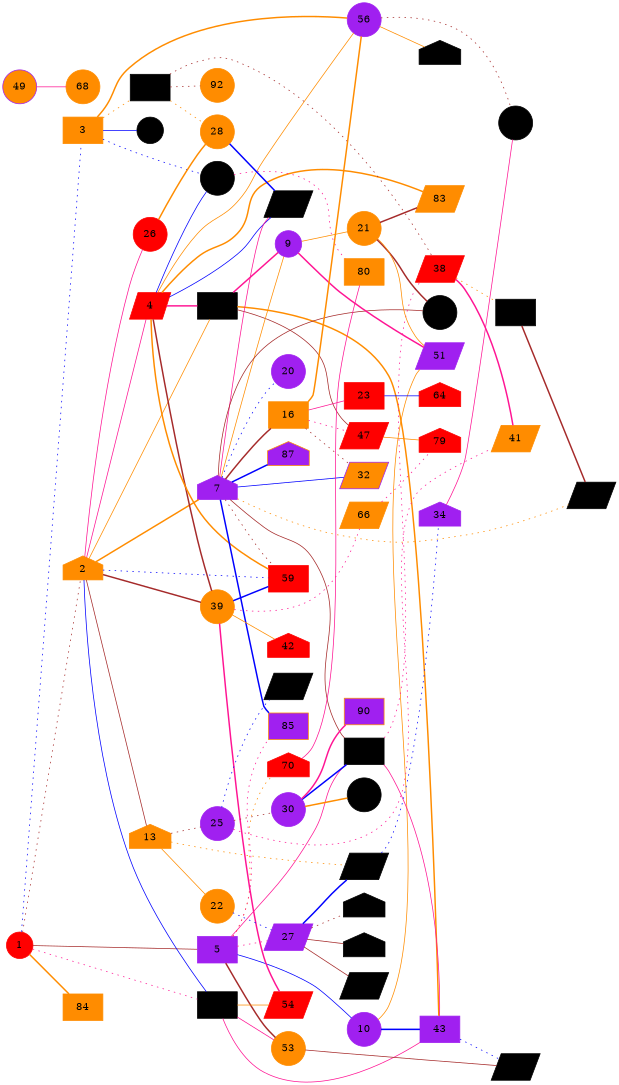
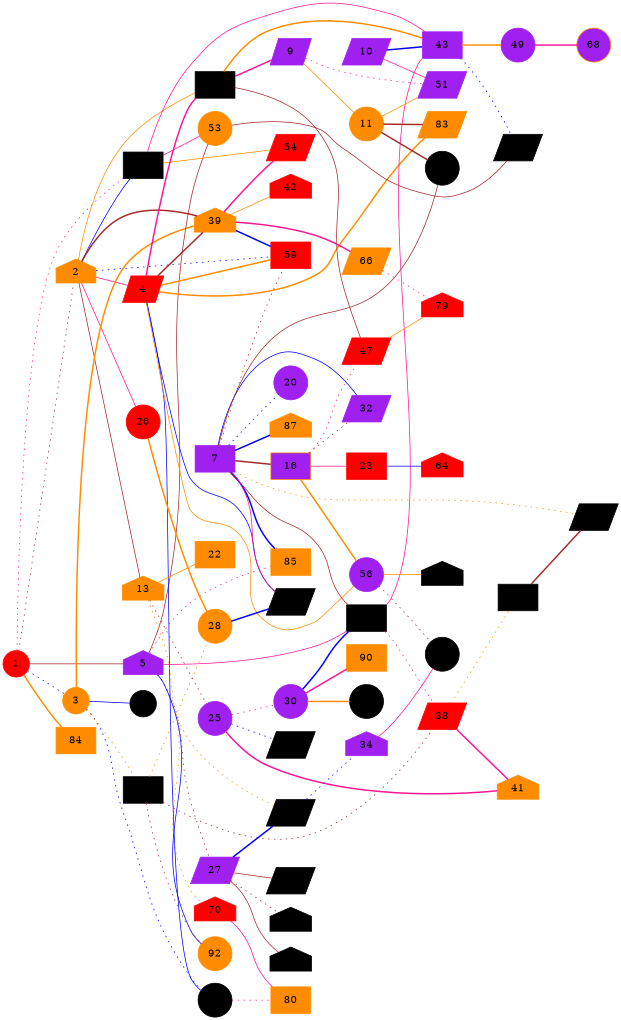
edge "56" -- "3": now "39" -- "3"
edge "43" -- "49": added
node "49": fillcolor darkorange -> purple
edge "49" -- "68": style solid -> bold
node "68": fillcolor darkorange -> purple
node "3": shape box -> circle
node "21": label "21" -> "11"
node "9": shape circle -> parallelogram
edge "9" -- "51": style bold -> dotted
edge "9" -- "7": removed
node "16": fillcolor darkorange -> purple
node "41": shape parallelogram -> house
node "87": fillcolor purple -> darkorange
node "32": fillcolor darkorange -> purple
node "7": shape house -> box
edge "7" -- "2": removed
edge "66" -- "39": style dotted -> bold
node "39": shape circle -> house
edge "41" -- "25": style dotted -> bold
node "90": fillcolor purple -> darkorange
edge "51" -- "10": color darkorange -> deeppink
node "85": fillcolor purple -> darkorange
edge "30" -- "25": color brown -> deeppink
node "22": shape circle -> box
edge "22" -- "27": removed
edge "27" -- "5": color deeppink -> brown
node "5": shape box -> house
edge "5" -- "10": now "5" -- "92"
edge "5" -- "53": style bold -> solid
node "10": shape circle -> parallelogram
